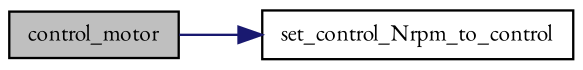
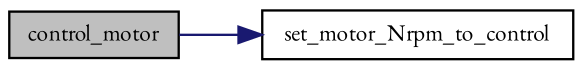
node "set_control_Nrpm_to_control": label "set_control_Nrpm_to_control" -> "set_motor_Nrpm_to_control"
